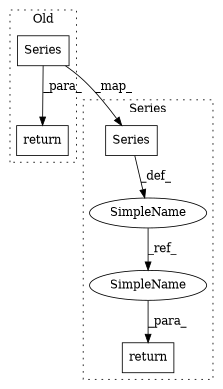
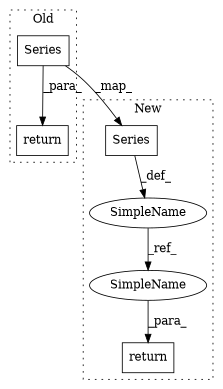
cluster "Series": label "Series" -> "New"
